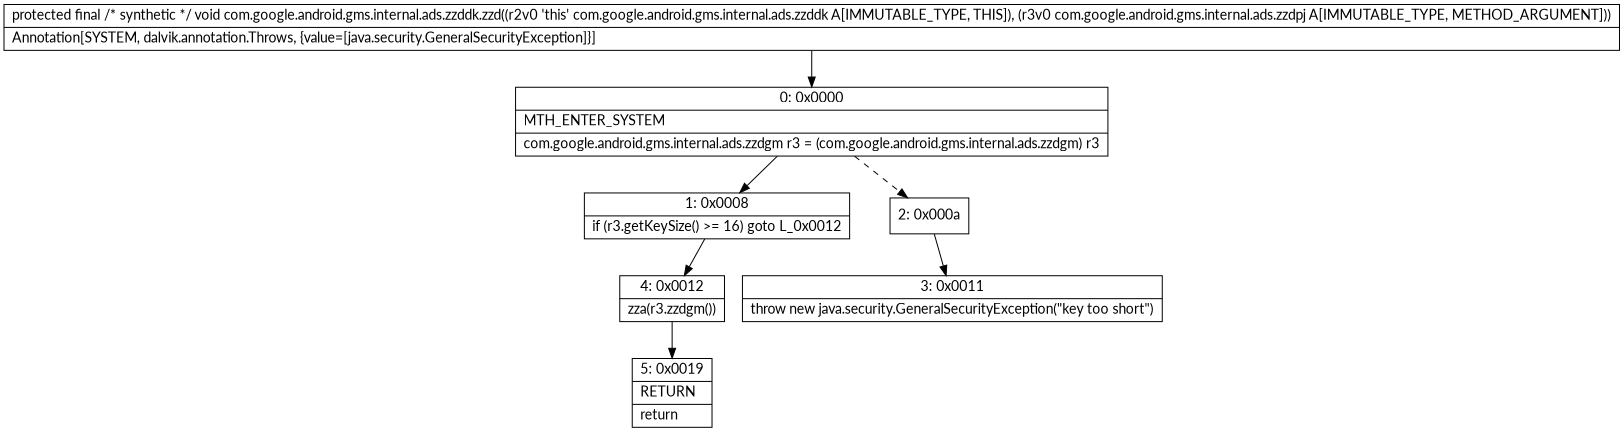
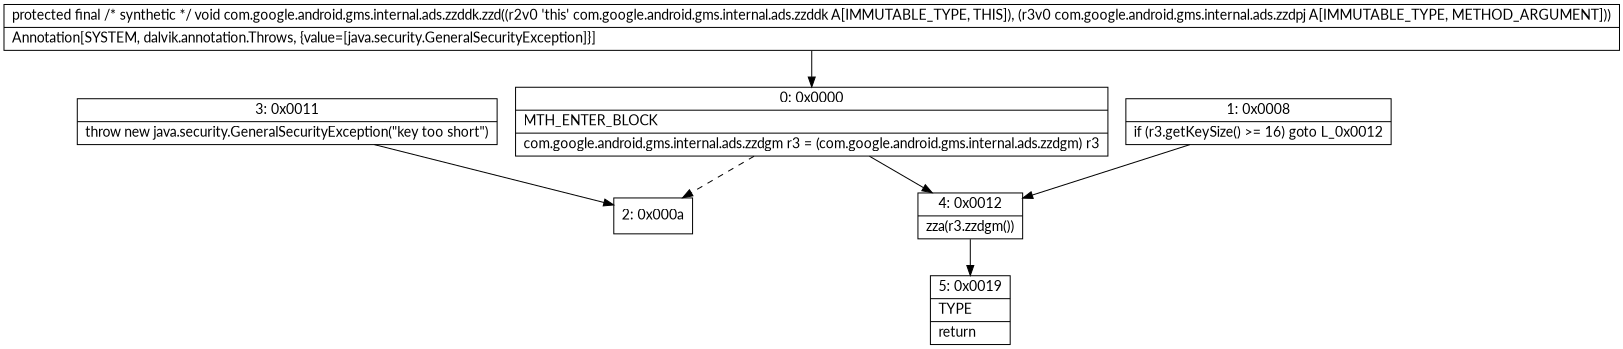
node "0: 0x0000": text "MTH_ENTER_SYSTEM" -> "MTH_ENTER_BLOCK"
edge "0: 0x0000" -> "1: 0x0008": now "0: 0x0000" -> "4: 0x0012"
edge "2: 0x000a" -> "3: 0x0011": reversed
node "5: 0x0019": text "RETURN" -> "TYPE"
